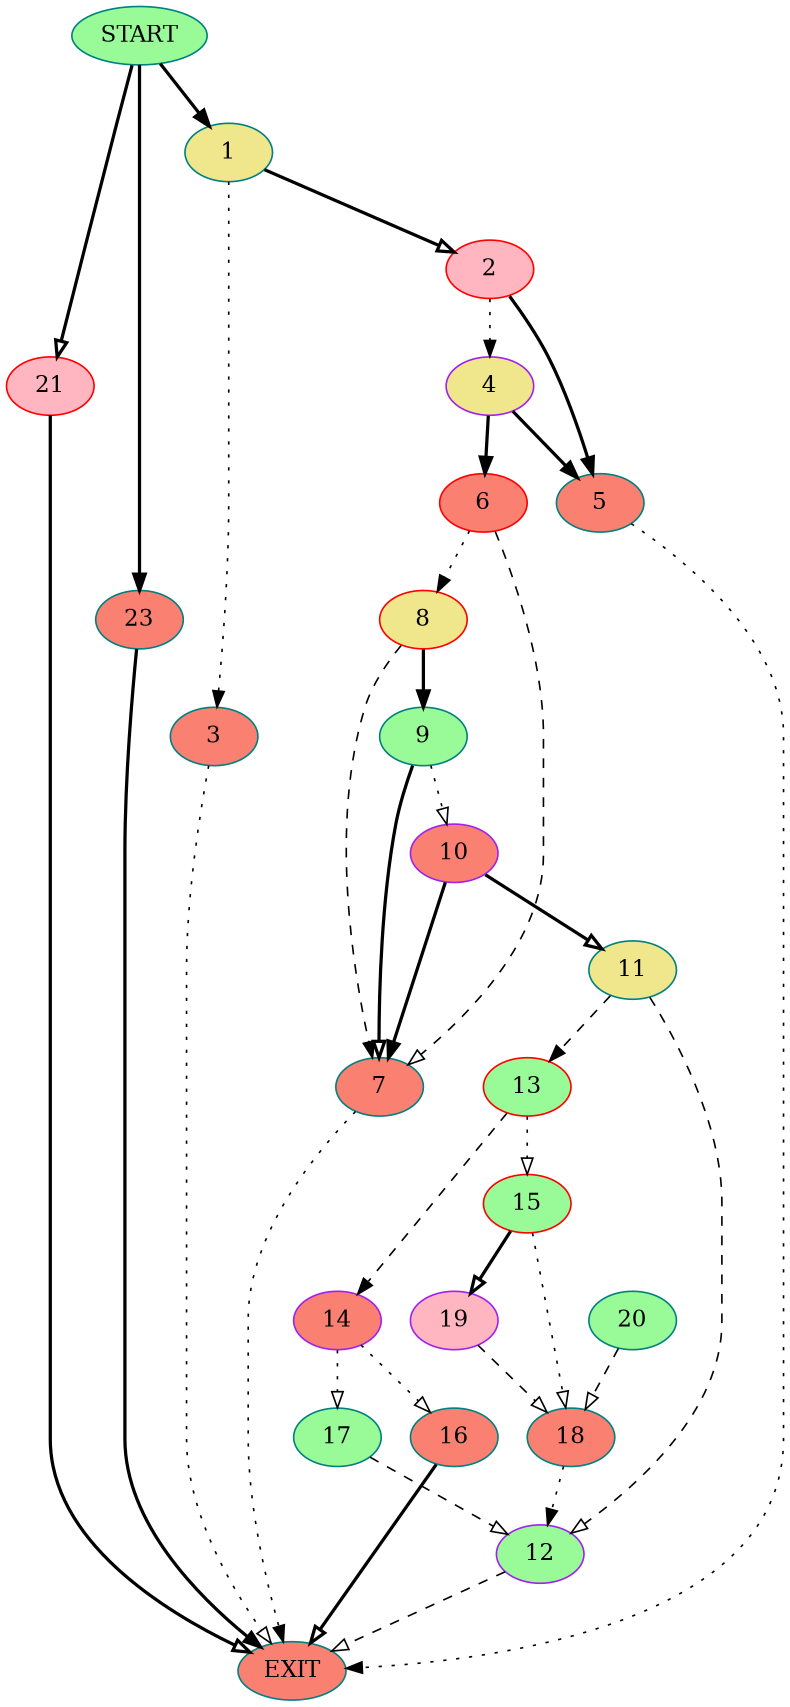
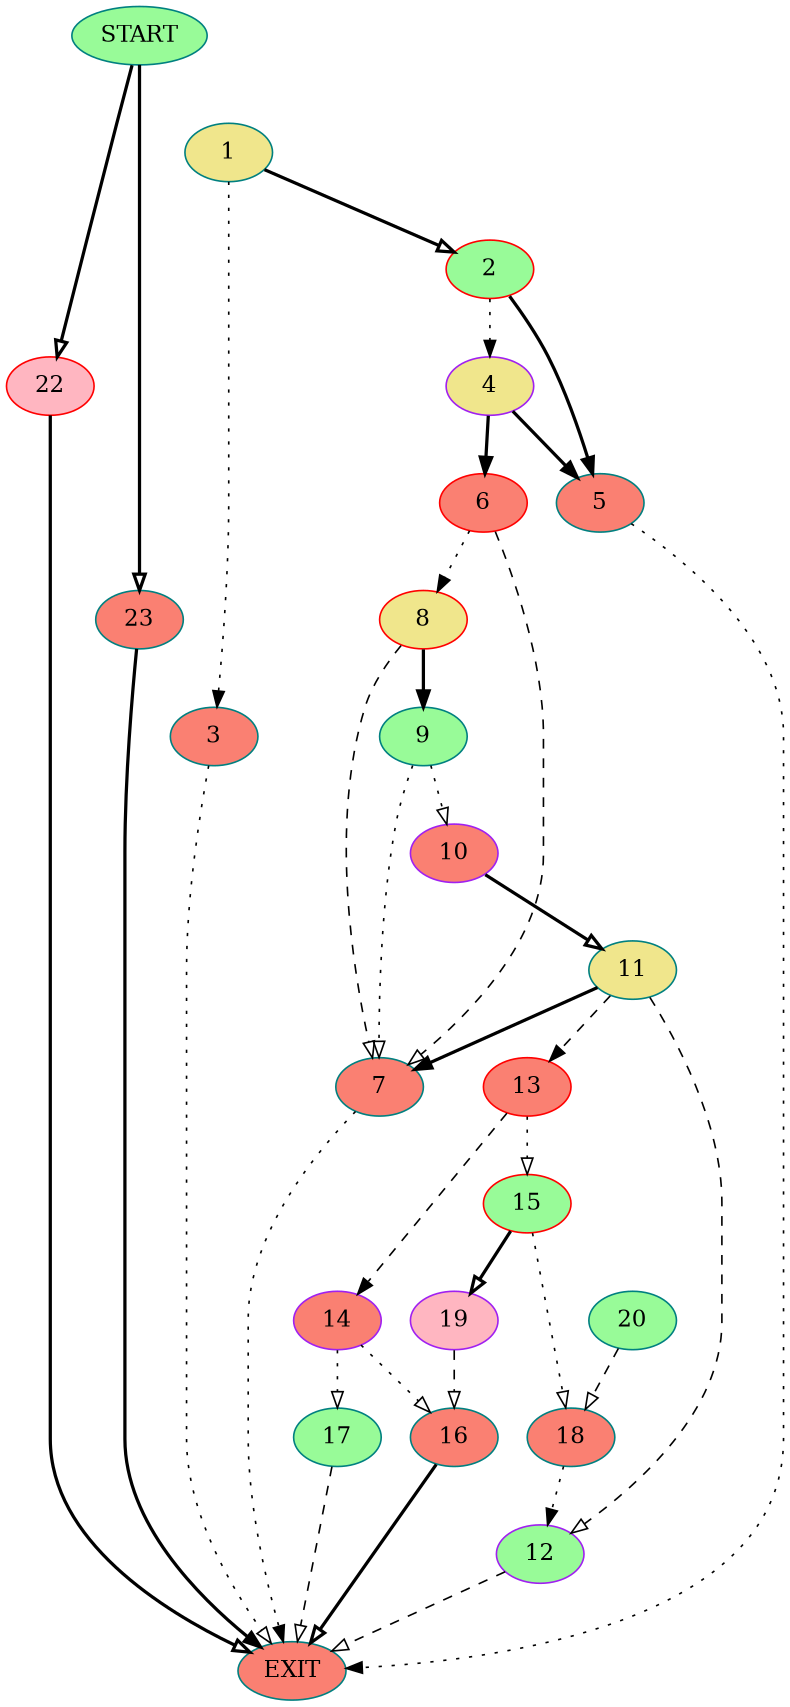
edge "START" -> "1": removed
node "2": fillcolor lightpink -> palegreen
edge "START" -> "23": arrowhead normal -> onormal
node "21": label "21" -> "22"
edge "8" -> "7": arrowhead normal -> onormal
edge "9" -> "7": style bold -> dotted
edge "10" -> "7": now "11" -> "7"
node "13": fillcolor palegreen -> salmon
edge "19" -> "18": now "19" -> "16"
edge "17" -> "12": now "17" -> "EXIT"
